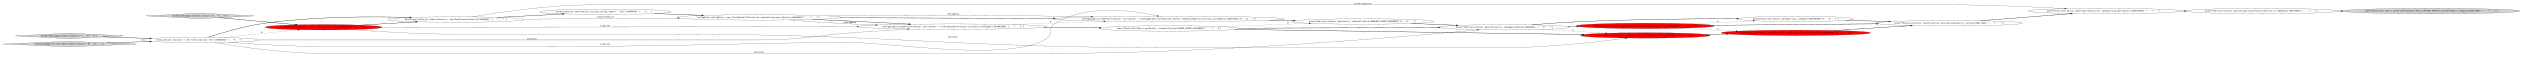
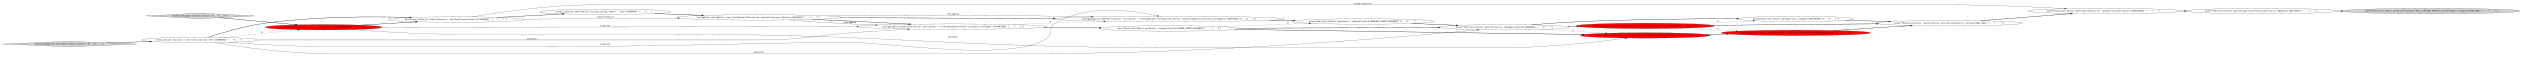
node "bindCreatesImportedContributor['1', '0', '0']": removed
